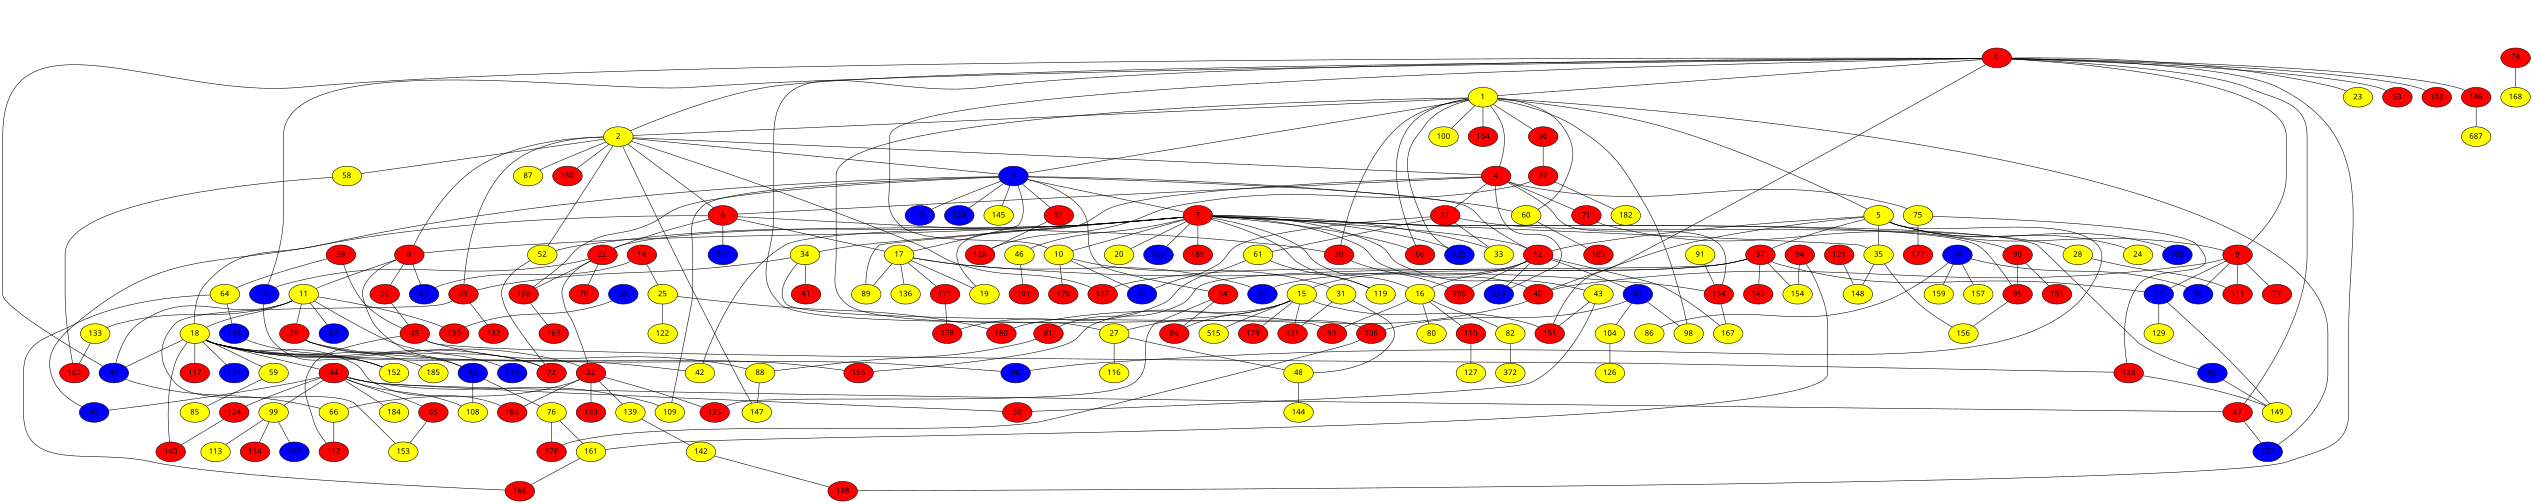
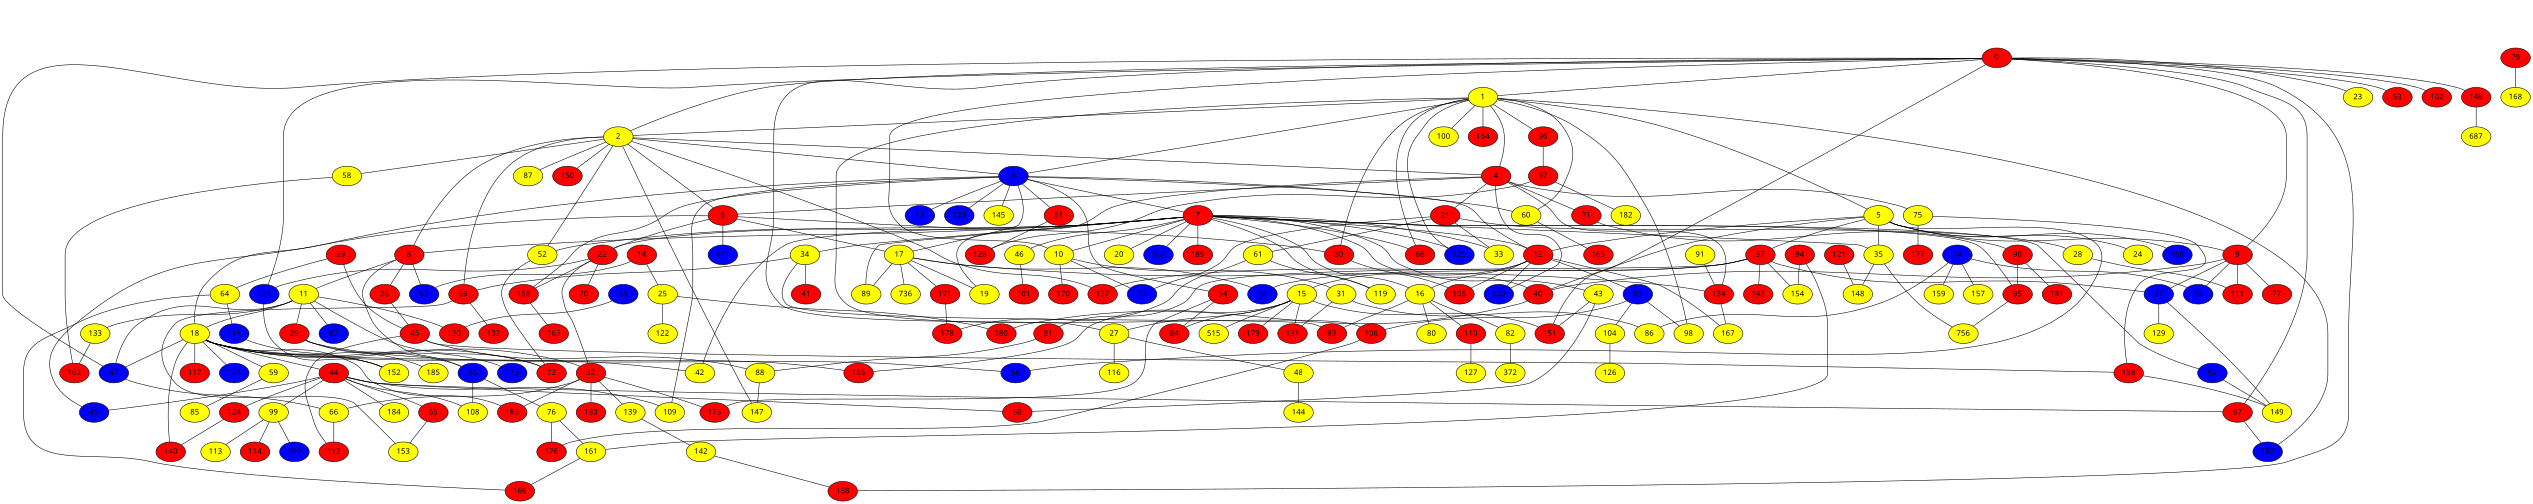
node "136": label "136" -> "736"
node "156": label "156" -> "756"
edge "31" -- "48": now "31" -- "86"
